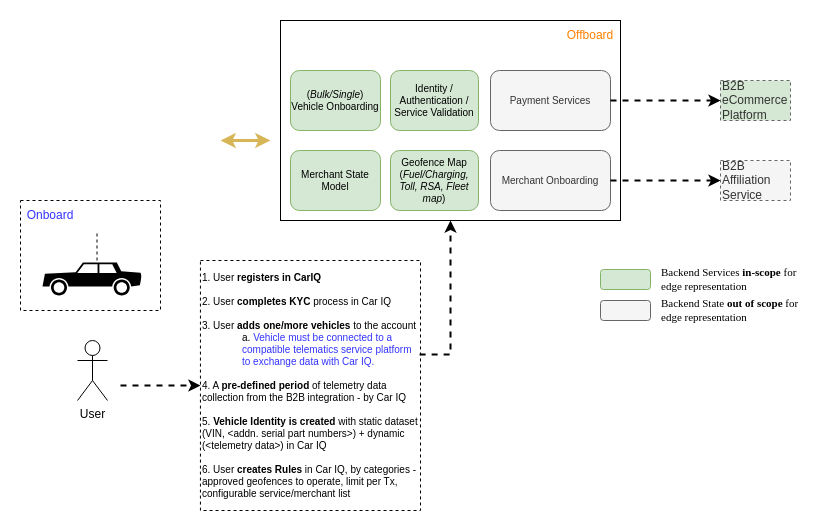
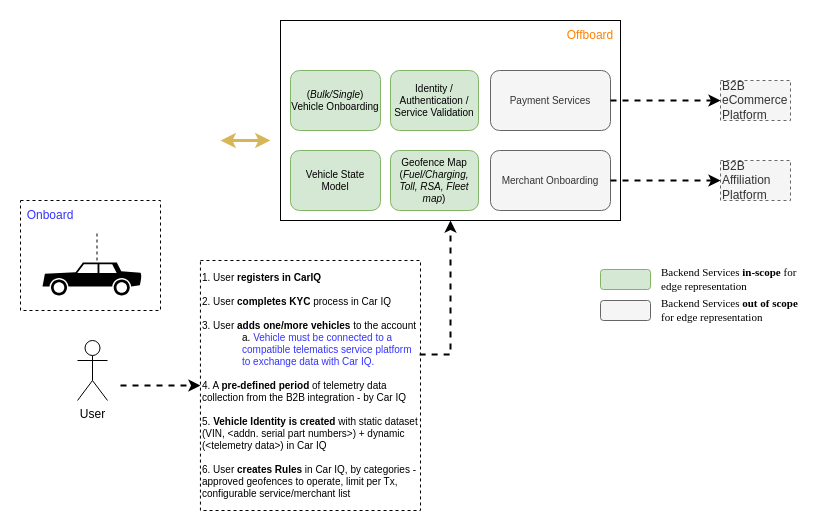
node "B2B eCommerce Platform": fillcolor #d5e8d4 -> #f5f5f5
node "Merchant State Model": label "Merchant State Model" -> "Vehicle State Model"
node "B2B Affiliation Service": label "B2B Affiliation Service" -> "B2B Affiliation Platform"
node "Backend State out of scope for edge representation": label "Backend State out of scope for edge representation" -> "Backend Services out of scope for edge representation"
